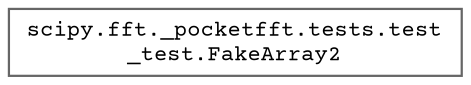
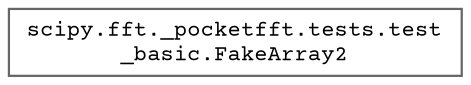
node "scipy.fft._pocketfft.tests.test _test.FakeArray2": label "scipy.fft._pocketfft.tests.test _test.FakeArray2" -> "scipy.fft._pocketfft.tests.test _basic.FakeArray2"
